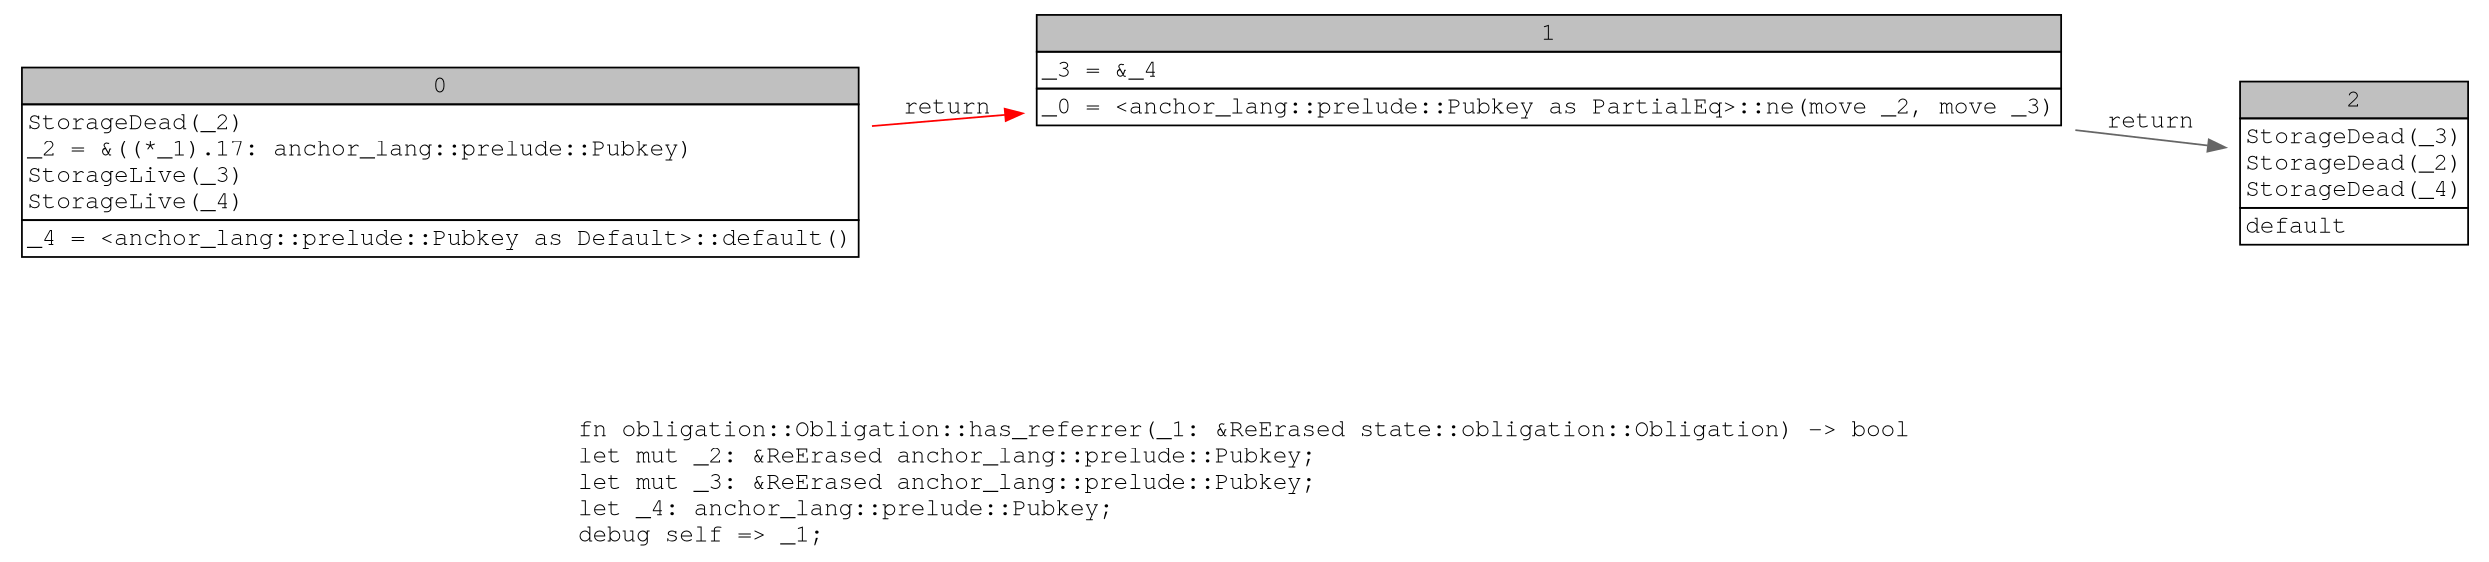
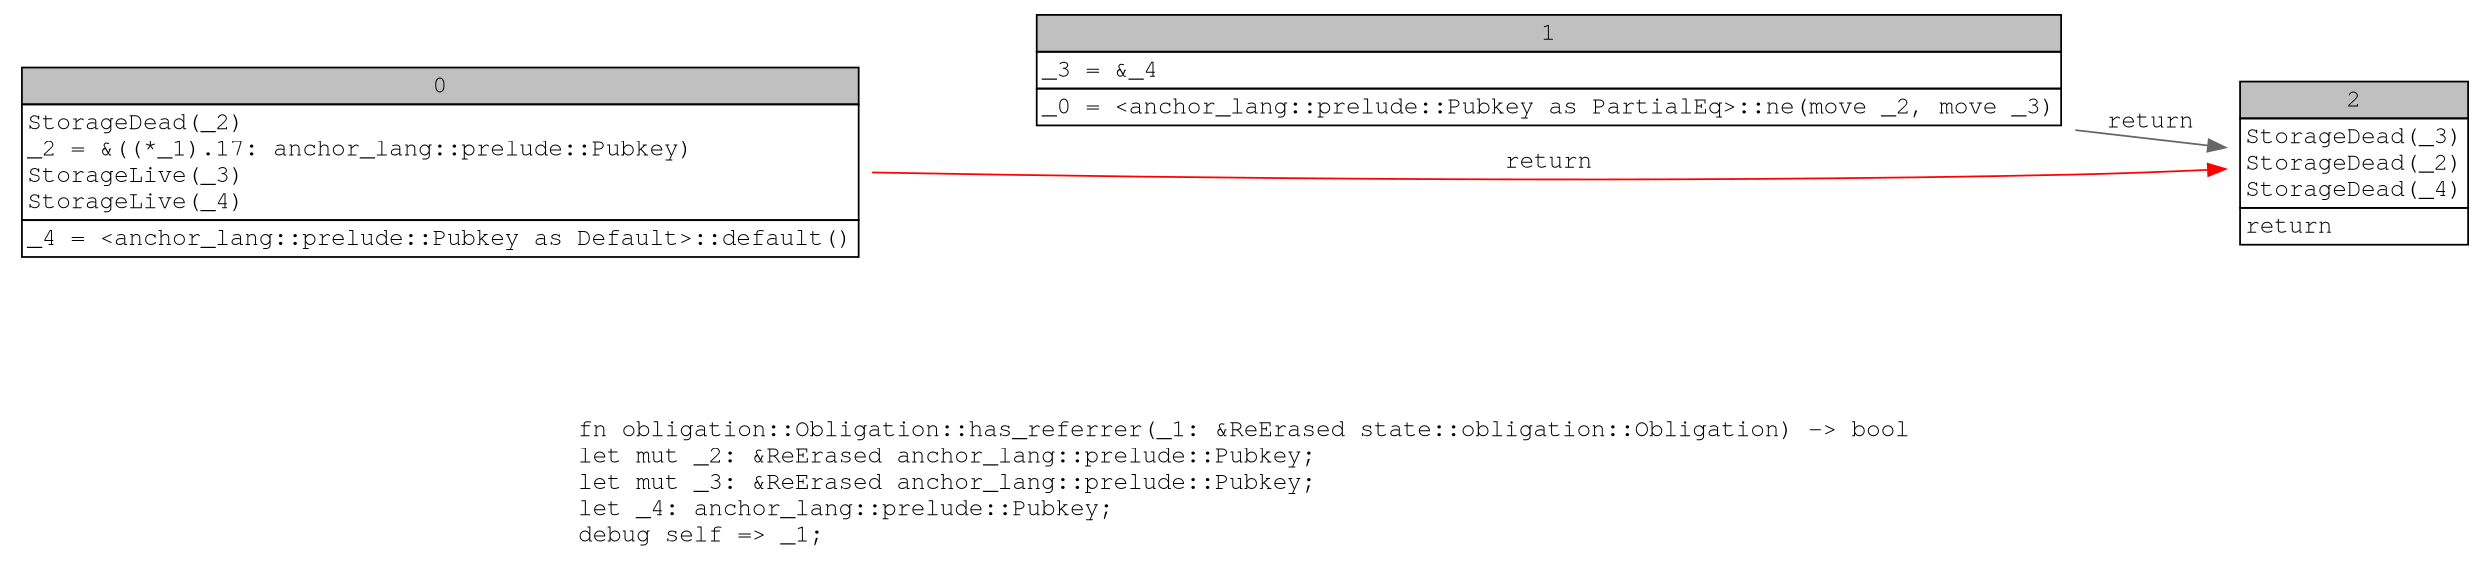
edge "0" -> "1": now "0" -> "2"
node "2": text "default" -> "return"
